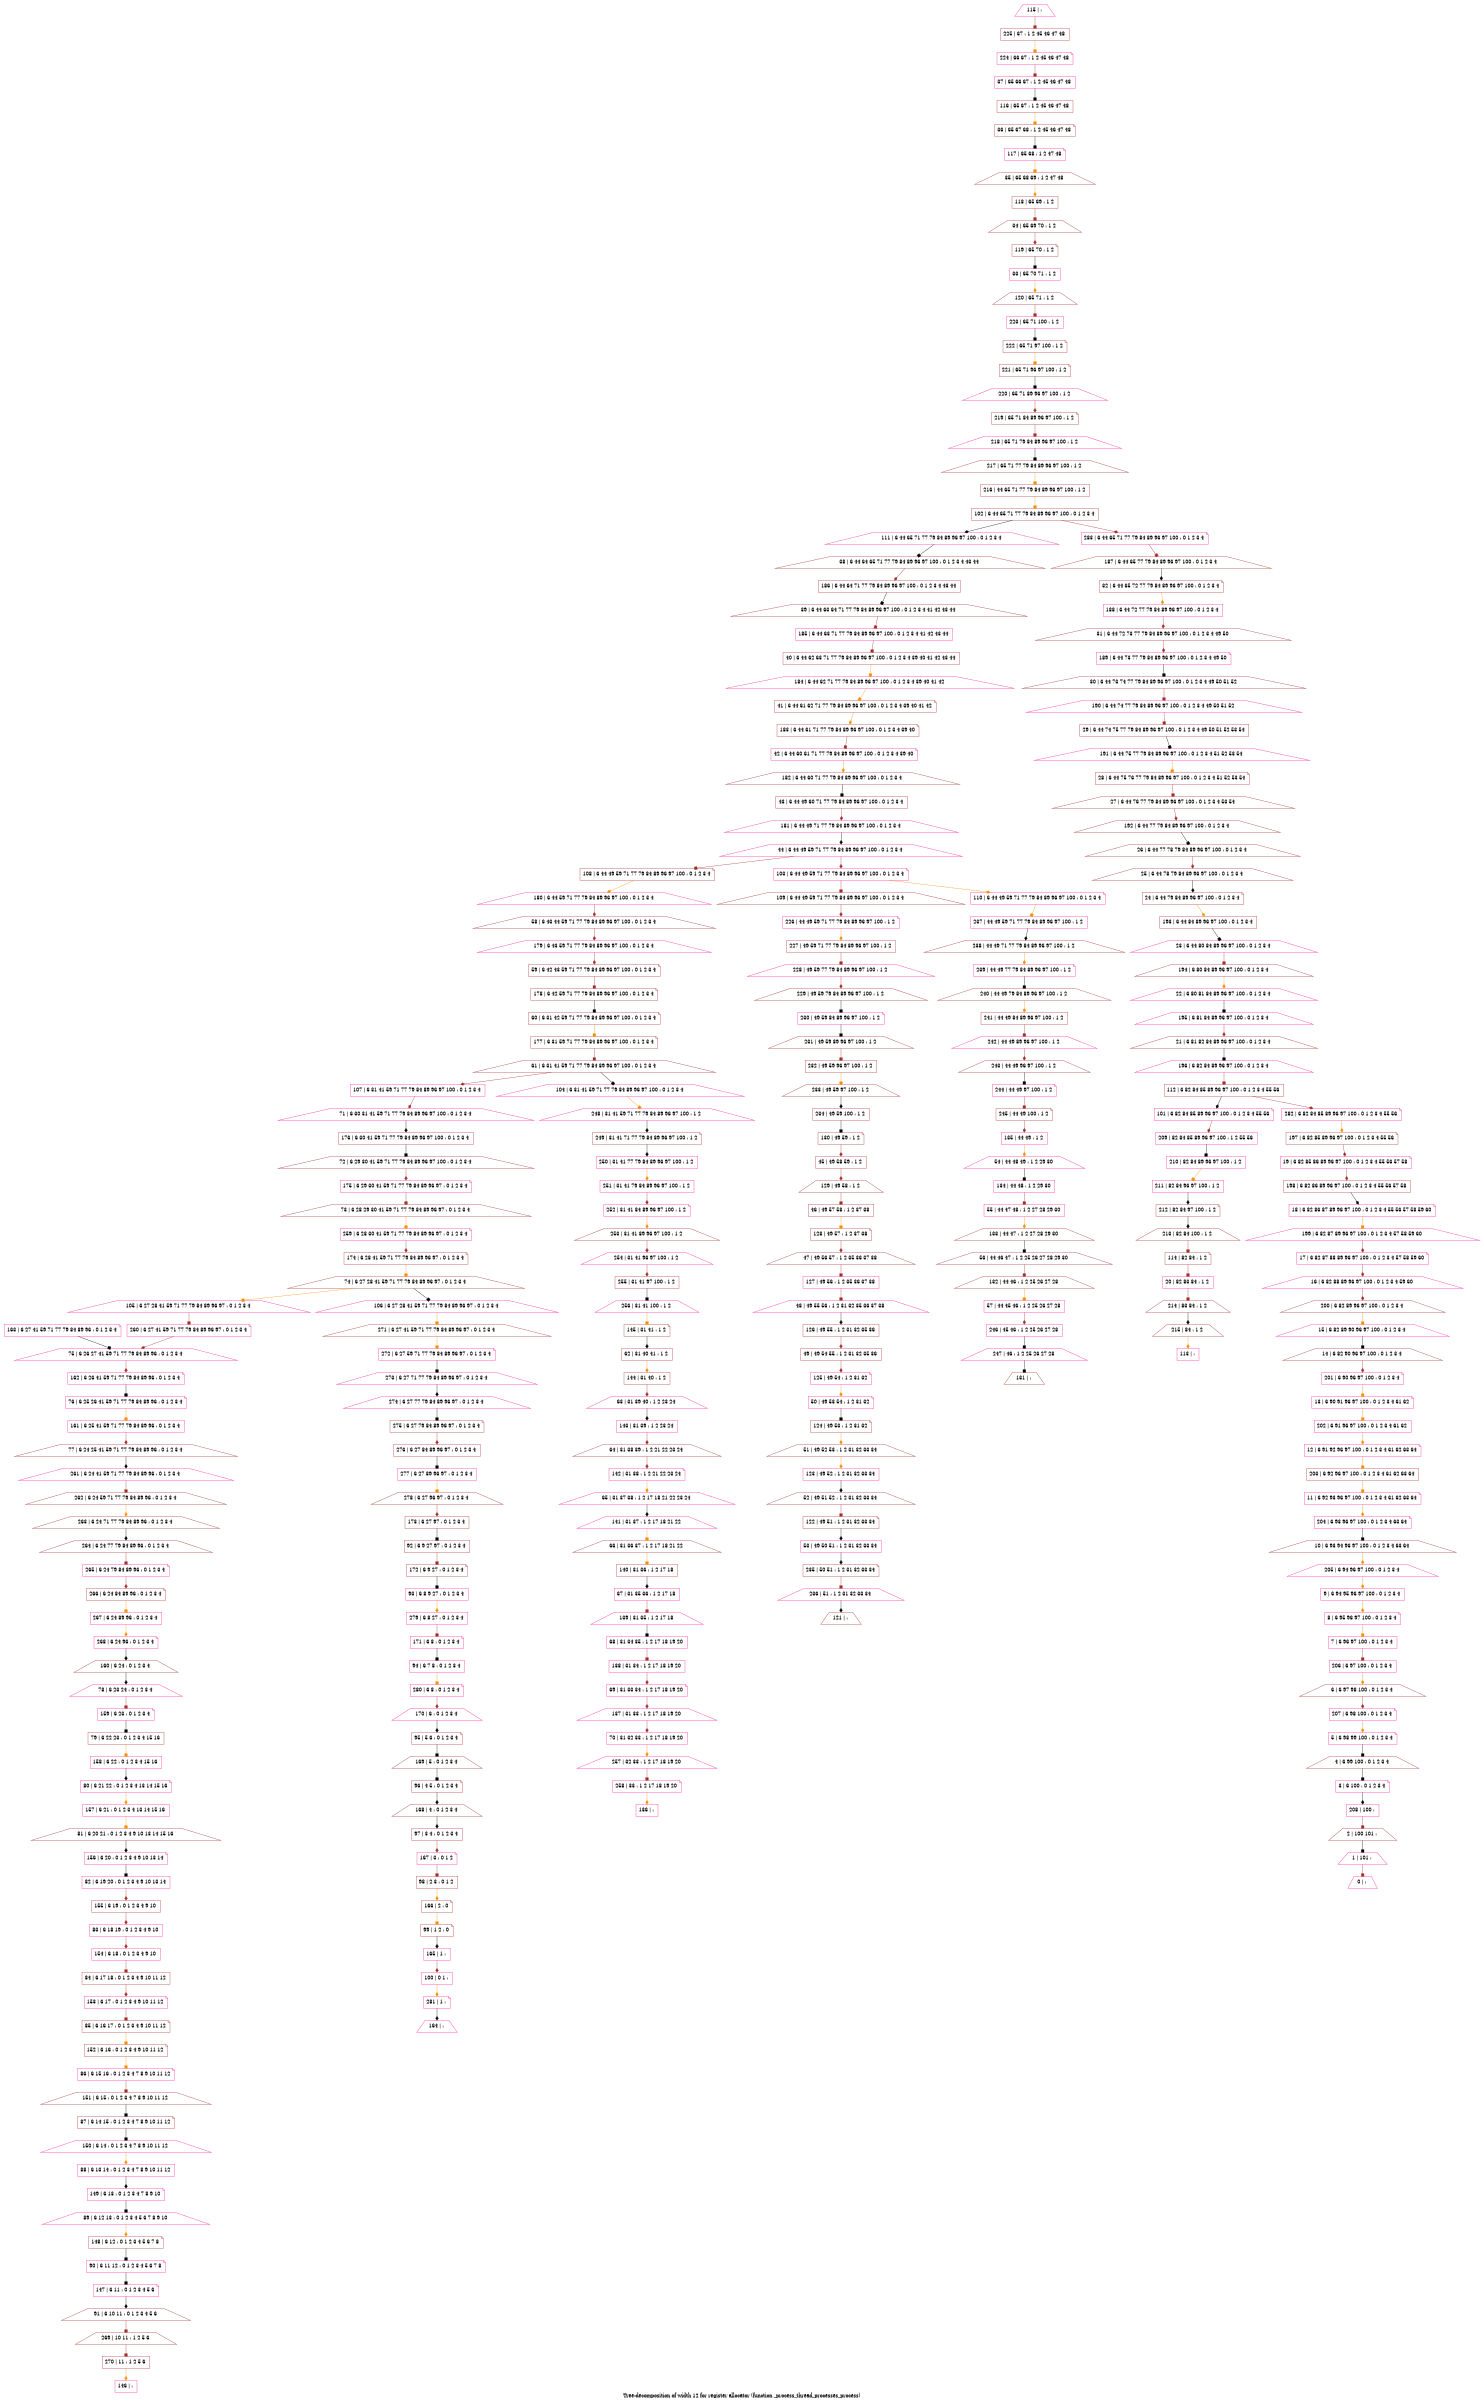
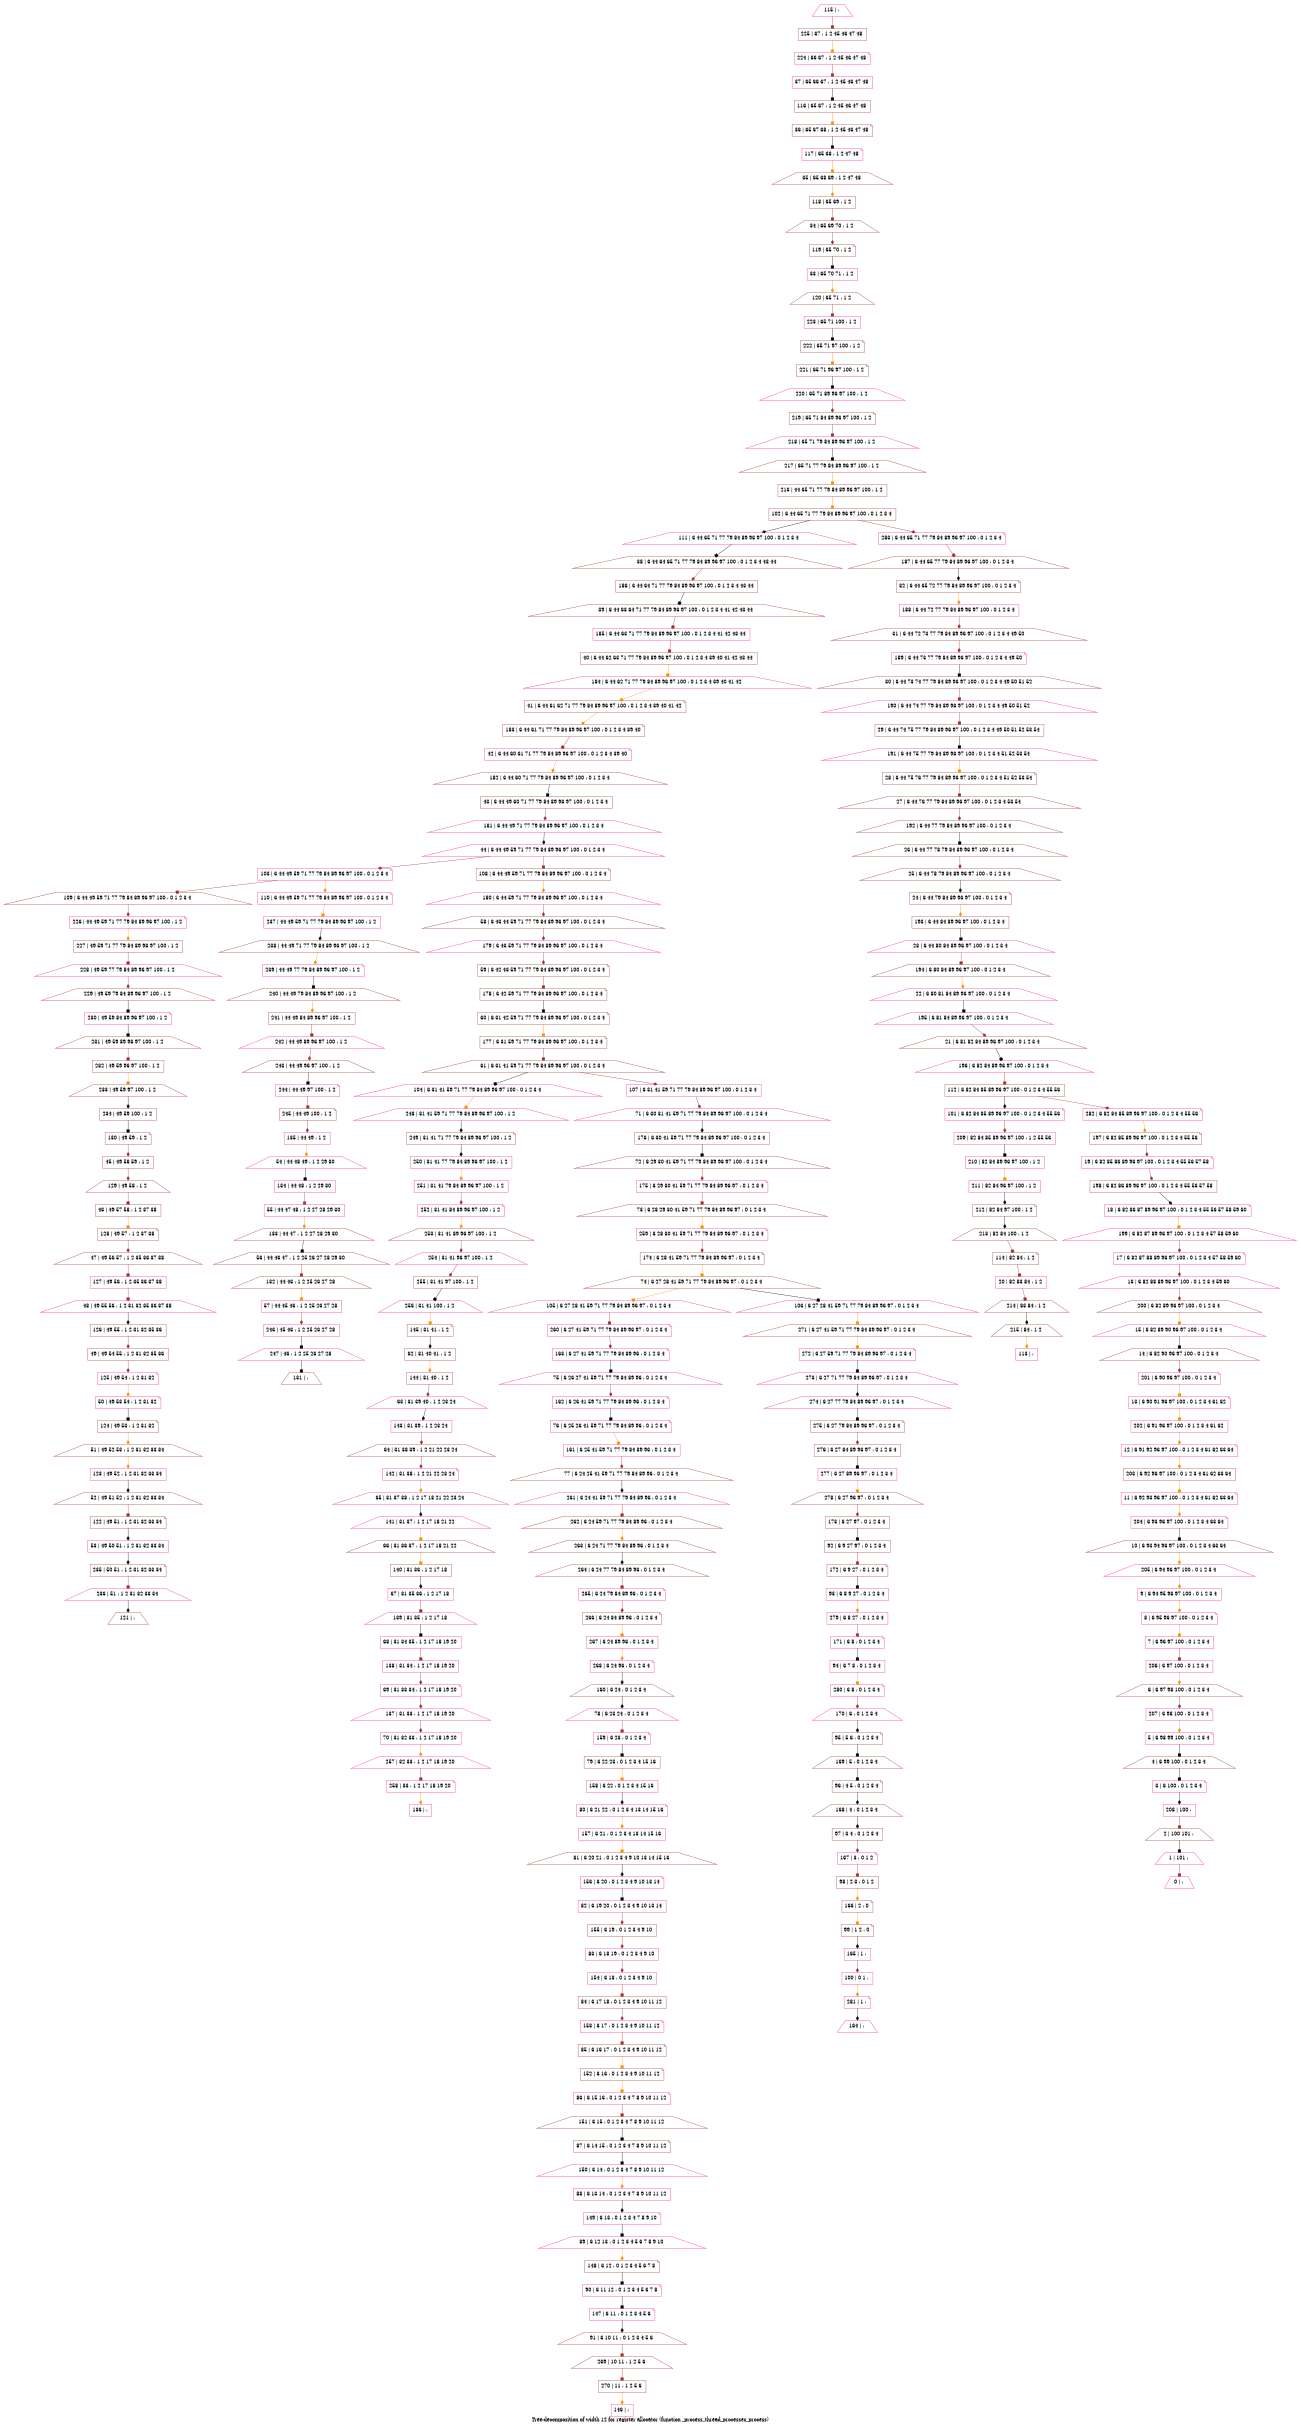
edge "260 | 6 27 41 59 71 77 79 84 89 96 97 : 0 1 2 3 4" -> "75 | 6 26 27 41 59 71 77 79 84 89 96 : 0 1 2 3 4": now "260 | 6 27 41 59 71 77 79 84 89 96 97 : 0 1 2 3 4" -> "163 | 6 27 41 59 71 77 79 84 89 96 : 0 1 2 3 4"
edge "12 | 6 91 92 96 97 100 : 0 1 2 3 4 61 62 63 64" -> "203 | 6 92 96 97 100 : 0 1 2 3 4 61 62 63 64": arrowhead box -> diamond
